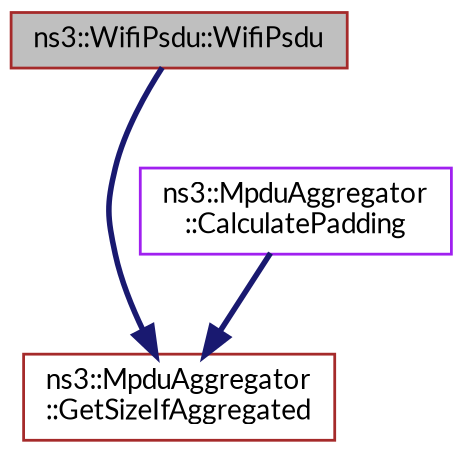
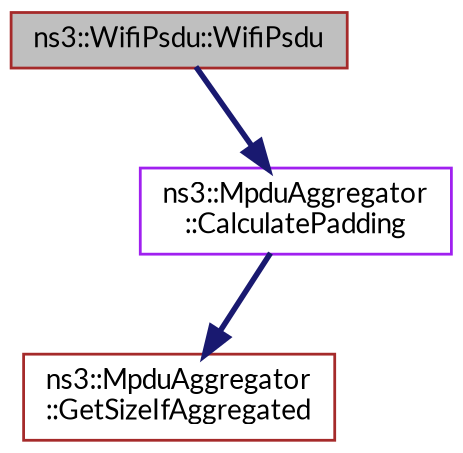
edge "ns3::WifiPsdu::WifiPsdu" -> "ns3::MpduAggregator ::GetSizeIfAggregated": now "ns3::WifiPsdu::WifiPsdu" -> "ns3::MpduAggregator ::CalculatePadding"
